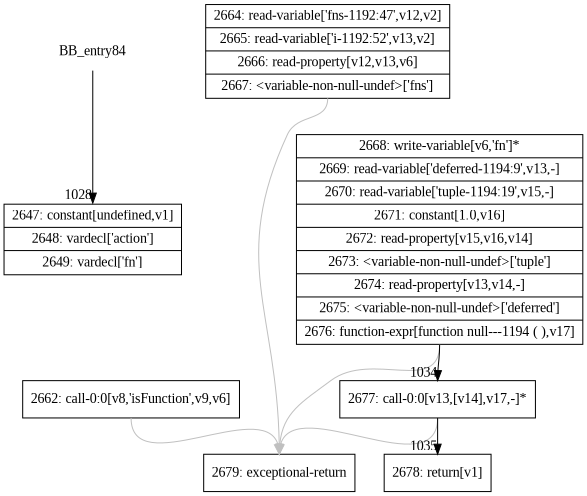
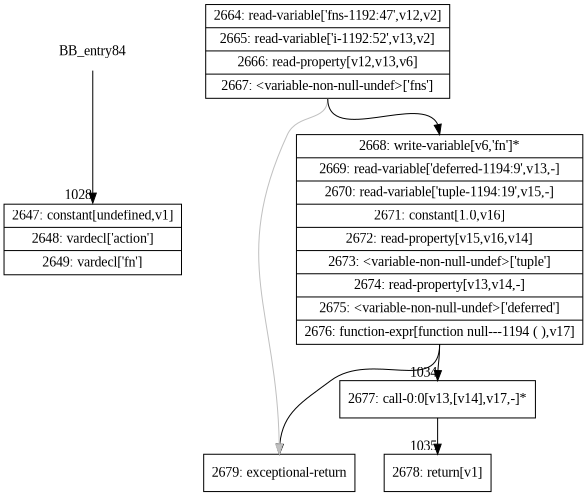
edge "2664: read-variable['fns-1192:47',v12,v2]" -> "2668: write-variable[v6,'fn']*": added
edge "2668: write-variable[v6,'fn']*" -> "2679: exceptional-return": color gray -> black
node "2662: call-0:0[v8,'isFunction',v9,v6]": removed
edge "2677: call-0:0[v13,[v14],v17,-]*" -> "2679: exceptional-return": removed
